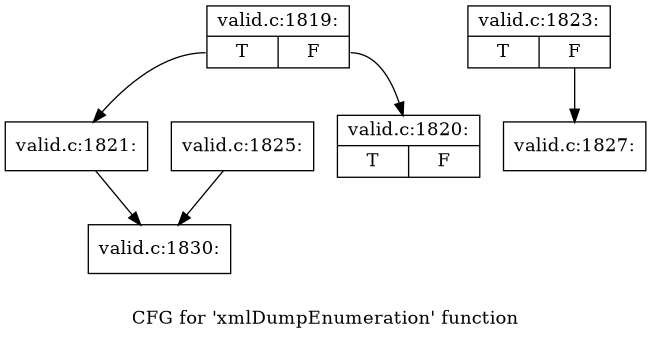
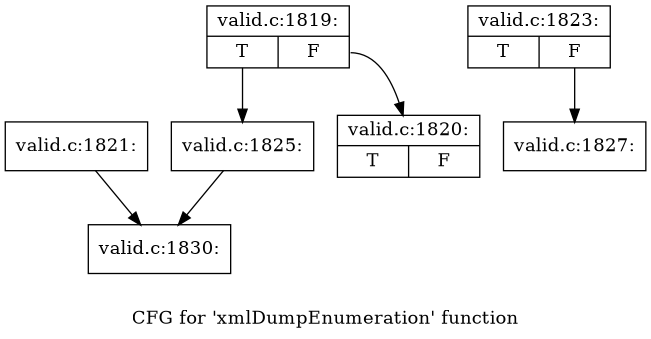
edge "valid.c:1819:" -> "valid.c:1821:": now "valid.c:1819:" -> "valid.c:1825:"
